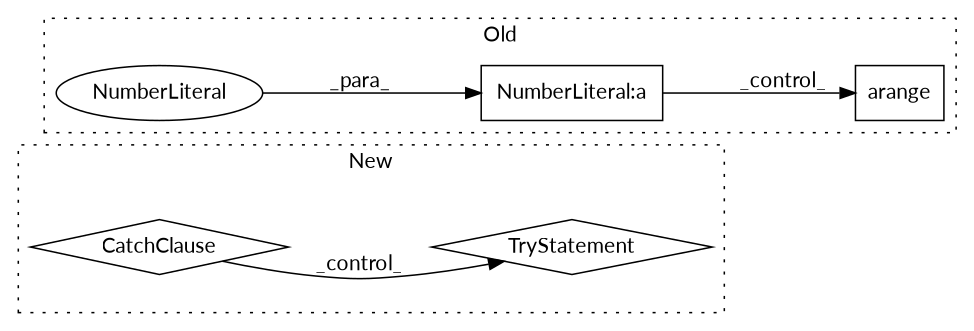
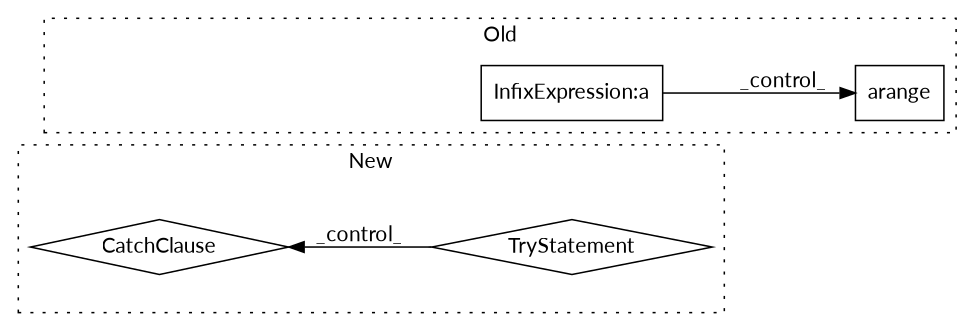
node "NumberLiteral": removed
node "NumberLiteral:a": label "NumberLiteral:a" -> "InfixExpression:a"
edge "CatchClause" -> "TryStatement": reversed
